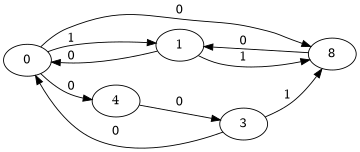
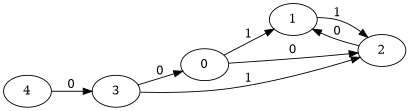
node "8": label "8" -> "2"
edge "1" -> "0": removed, label "0"
edge "0" -> "4": removed, label "0"
